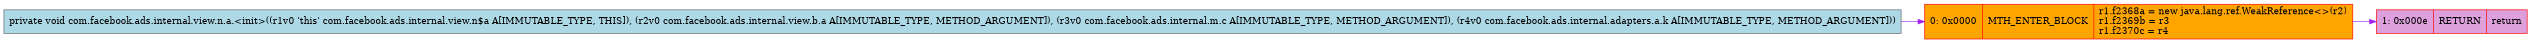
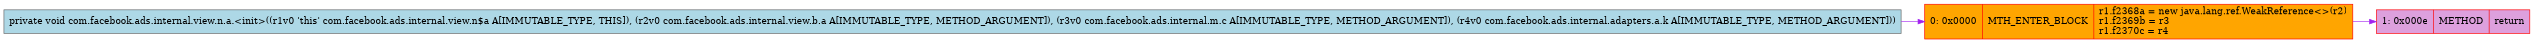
node "1: 0x000e": text "RETURN" -> "METHOD"
